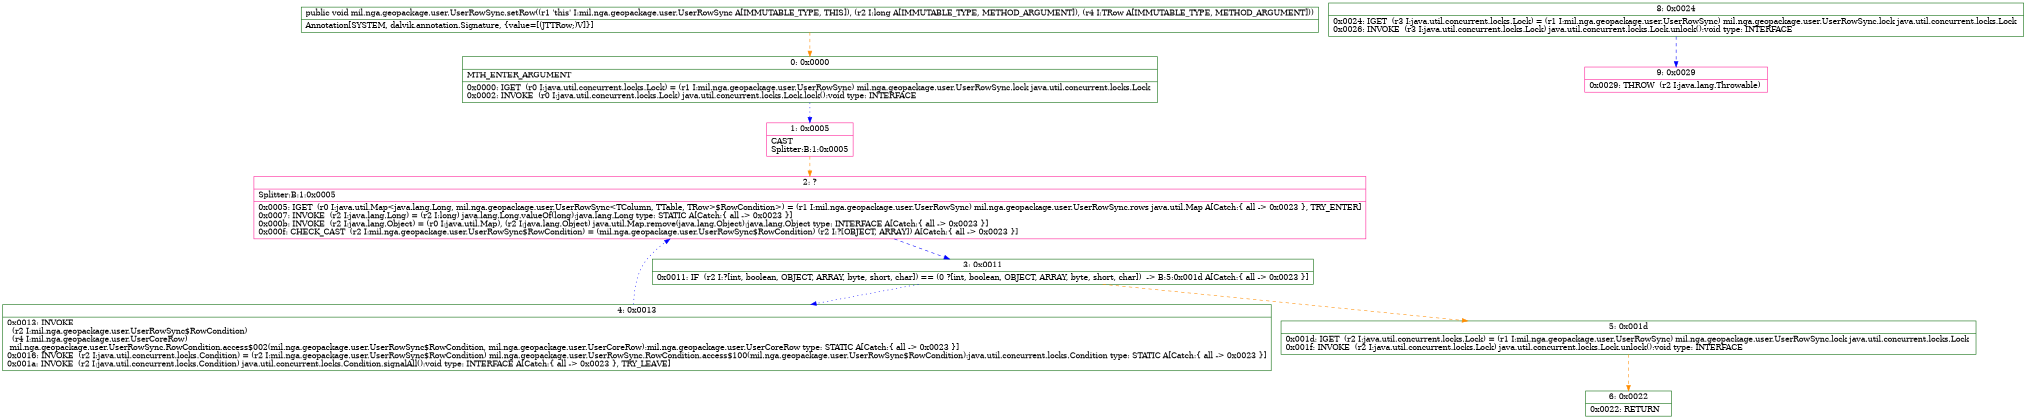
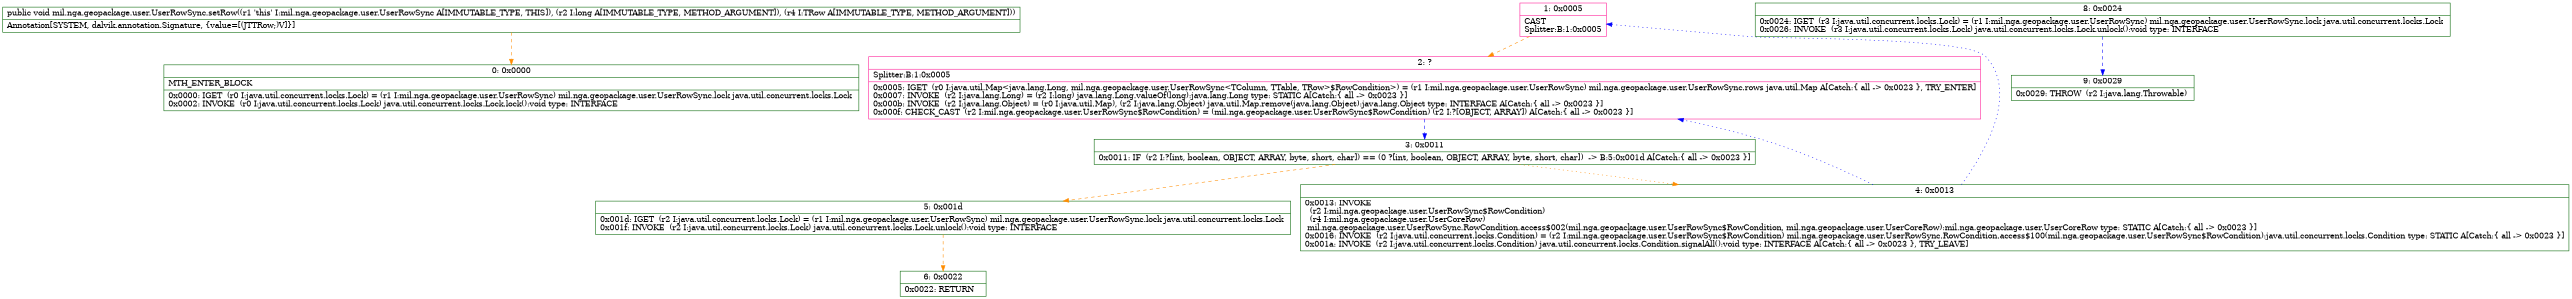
node "0: 0x0000": text "MTH_ENTER_ARGUMENT" -> "MTH_ENTER_BLOCK"
node "9: 0x0029": color deeppink -> darkgreen
edge "0: 0x0000" -> "1: 0x0005": now "4: 0x0013" -> "1: 0x0005"
edge "3: 0x0011" -> "4: 0x0013": color blue -> darkorange
